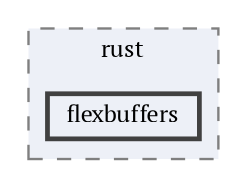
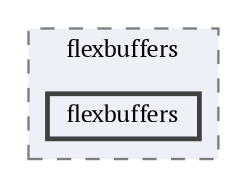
cluster "rust": label "rust" -> "flexbuffers"
